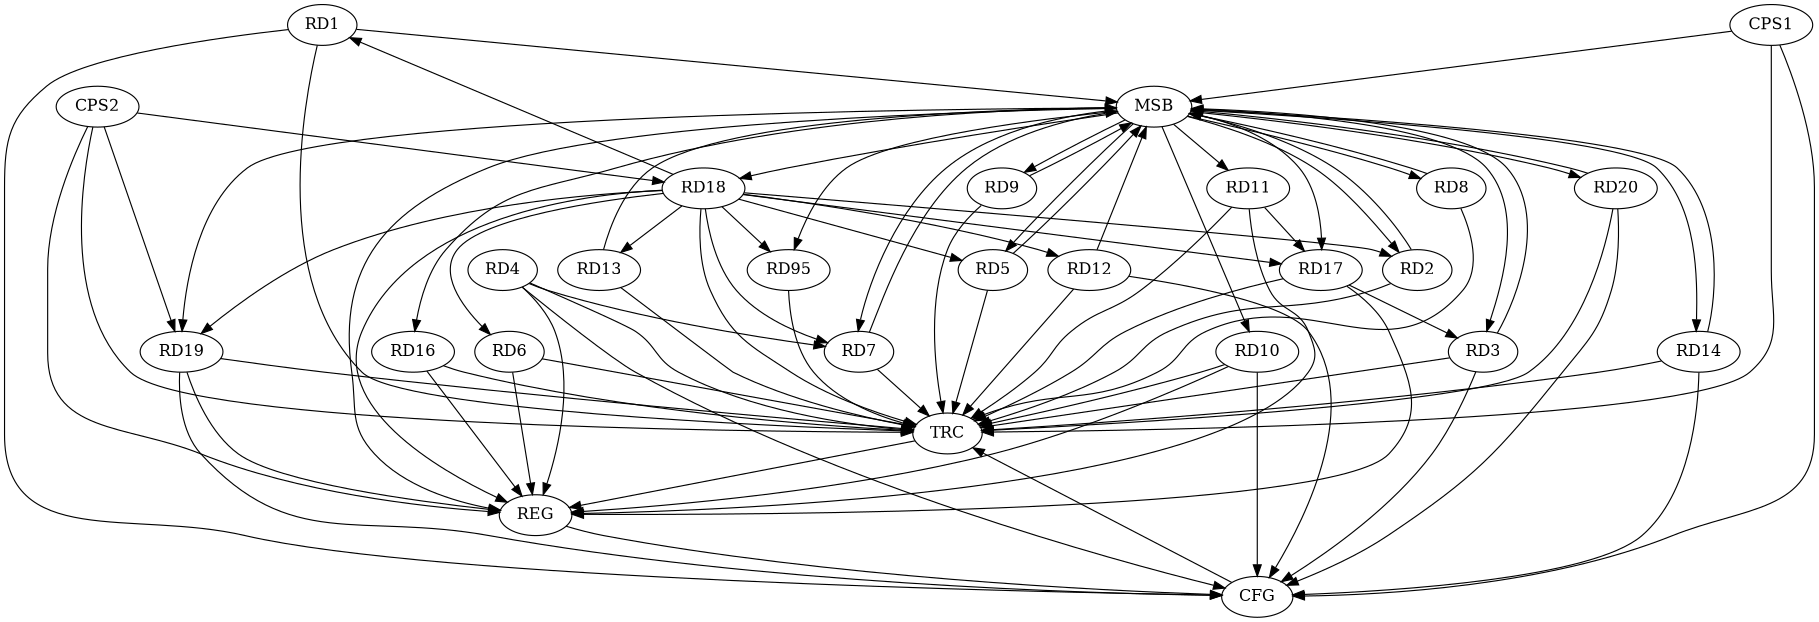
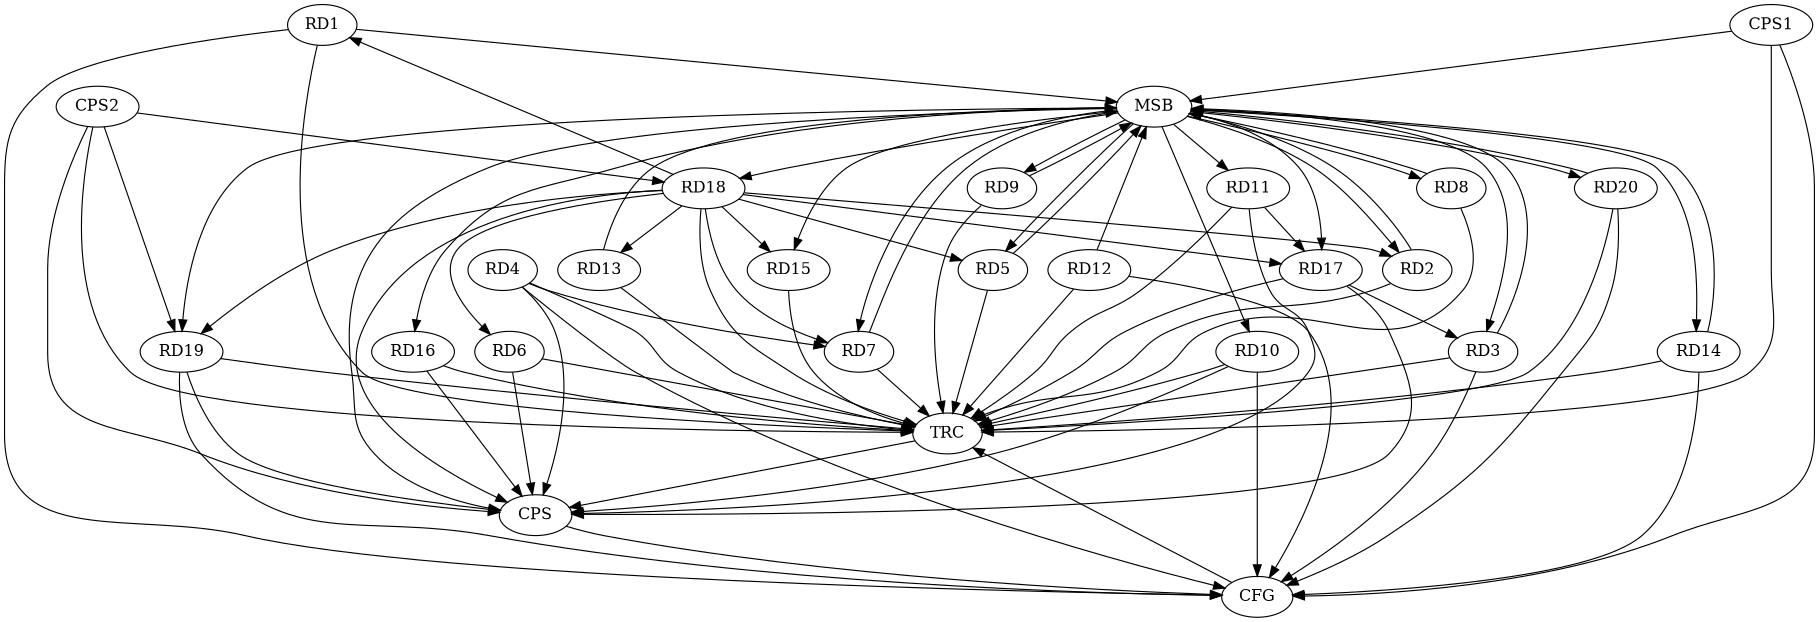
edge "RD18" -> "RD12": removed
node "RD95": label "RD95" -> "RD15"
node "REG": label "REG" -> "CPS"
